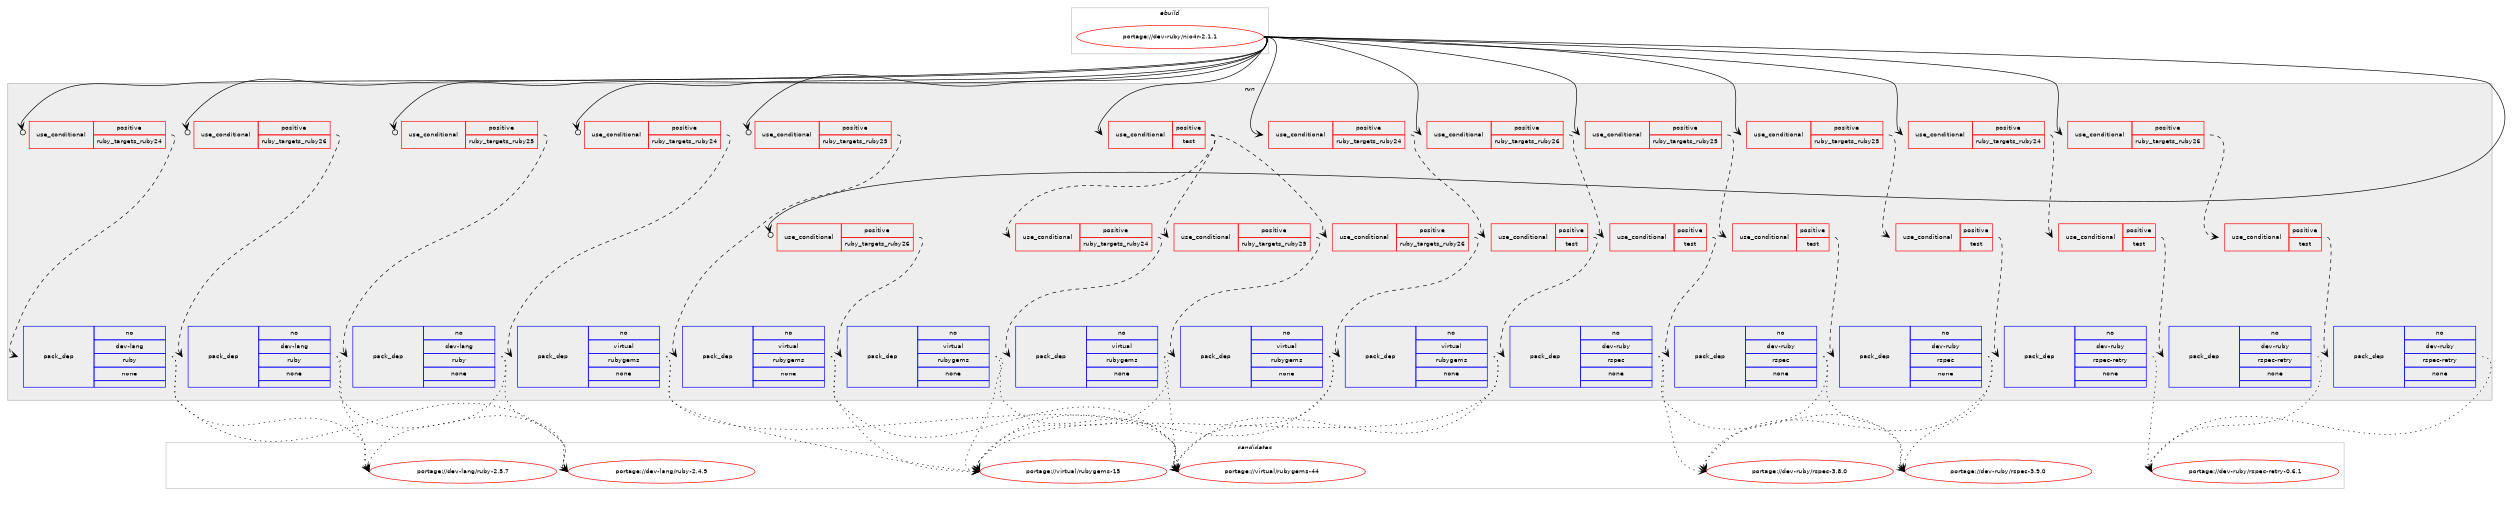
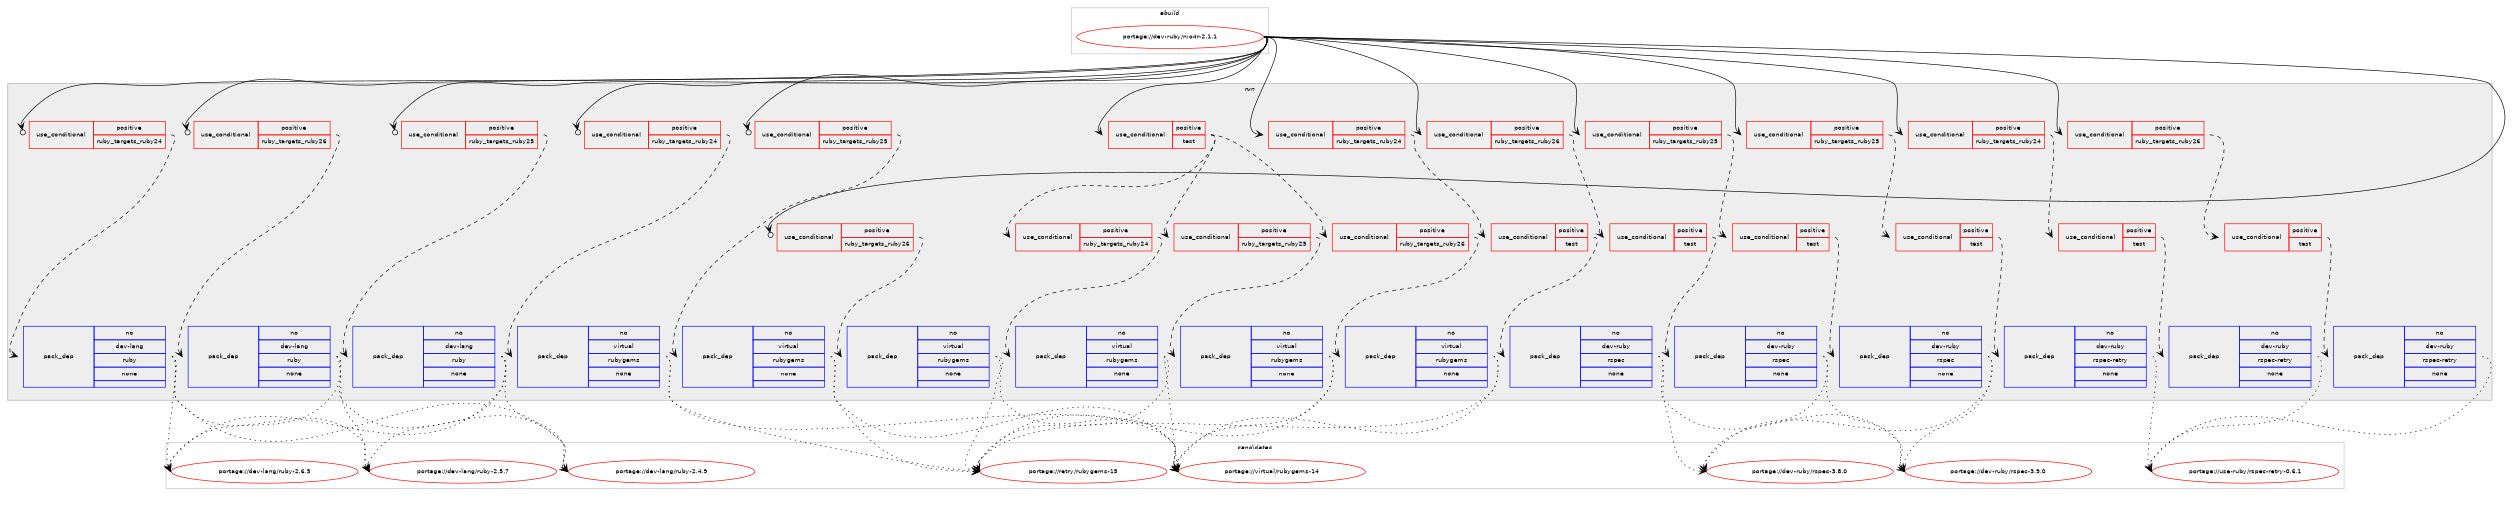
node "portage://dev-lang/ruby-2.6.5": added
node "portage://virtual/rubygems-15": label "portage://virtual/rubygems-15" -> "portage://retry/rubygems-15"
node "portage://virtual/rubygems-44": label "portage://virtual/rubygems-44" -> "portage://virtual/rubygems-14"
node "portage://dev-ruby/rspec-retry-0.6.1": label "portage://dev-ruby/rspec-retry-0.6.1" -> "portage://use-ruby/rspec-retry-0.6.1"
